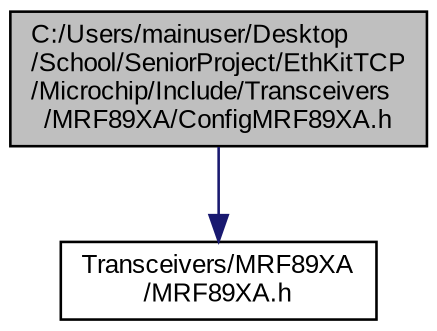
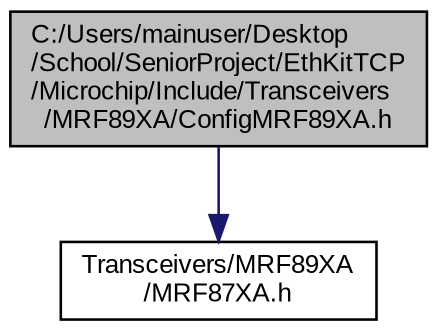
node "Transceivers/MRF89XA /MRF89XA.h": label "Transceivers/MRF89XA /MRF89XA.h" -> "Transceivers/MRF89XA /MRF87XA.h"
